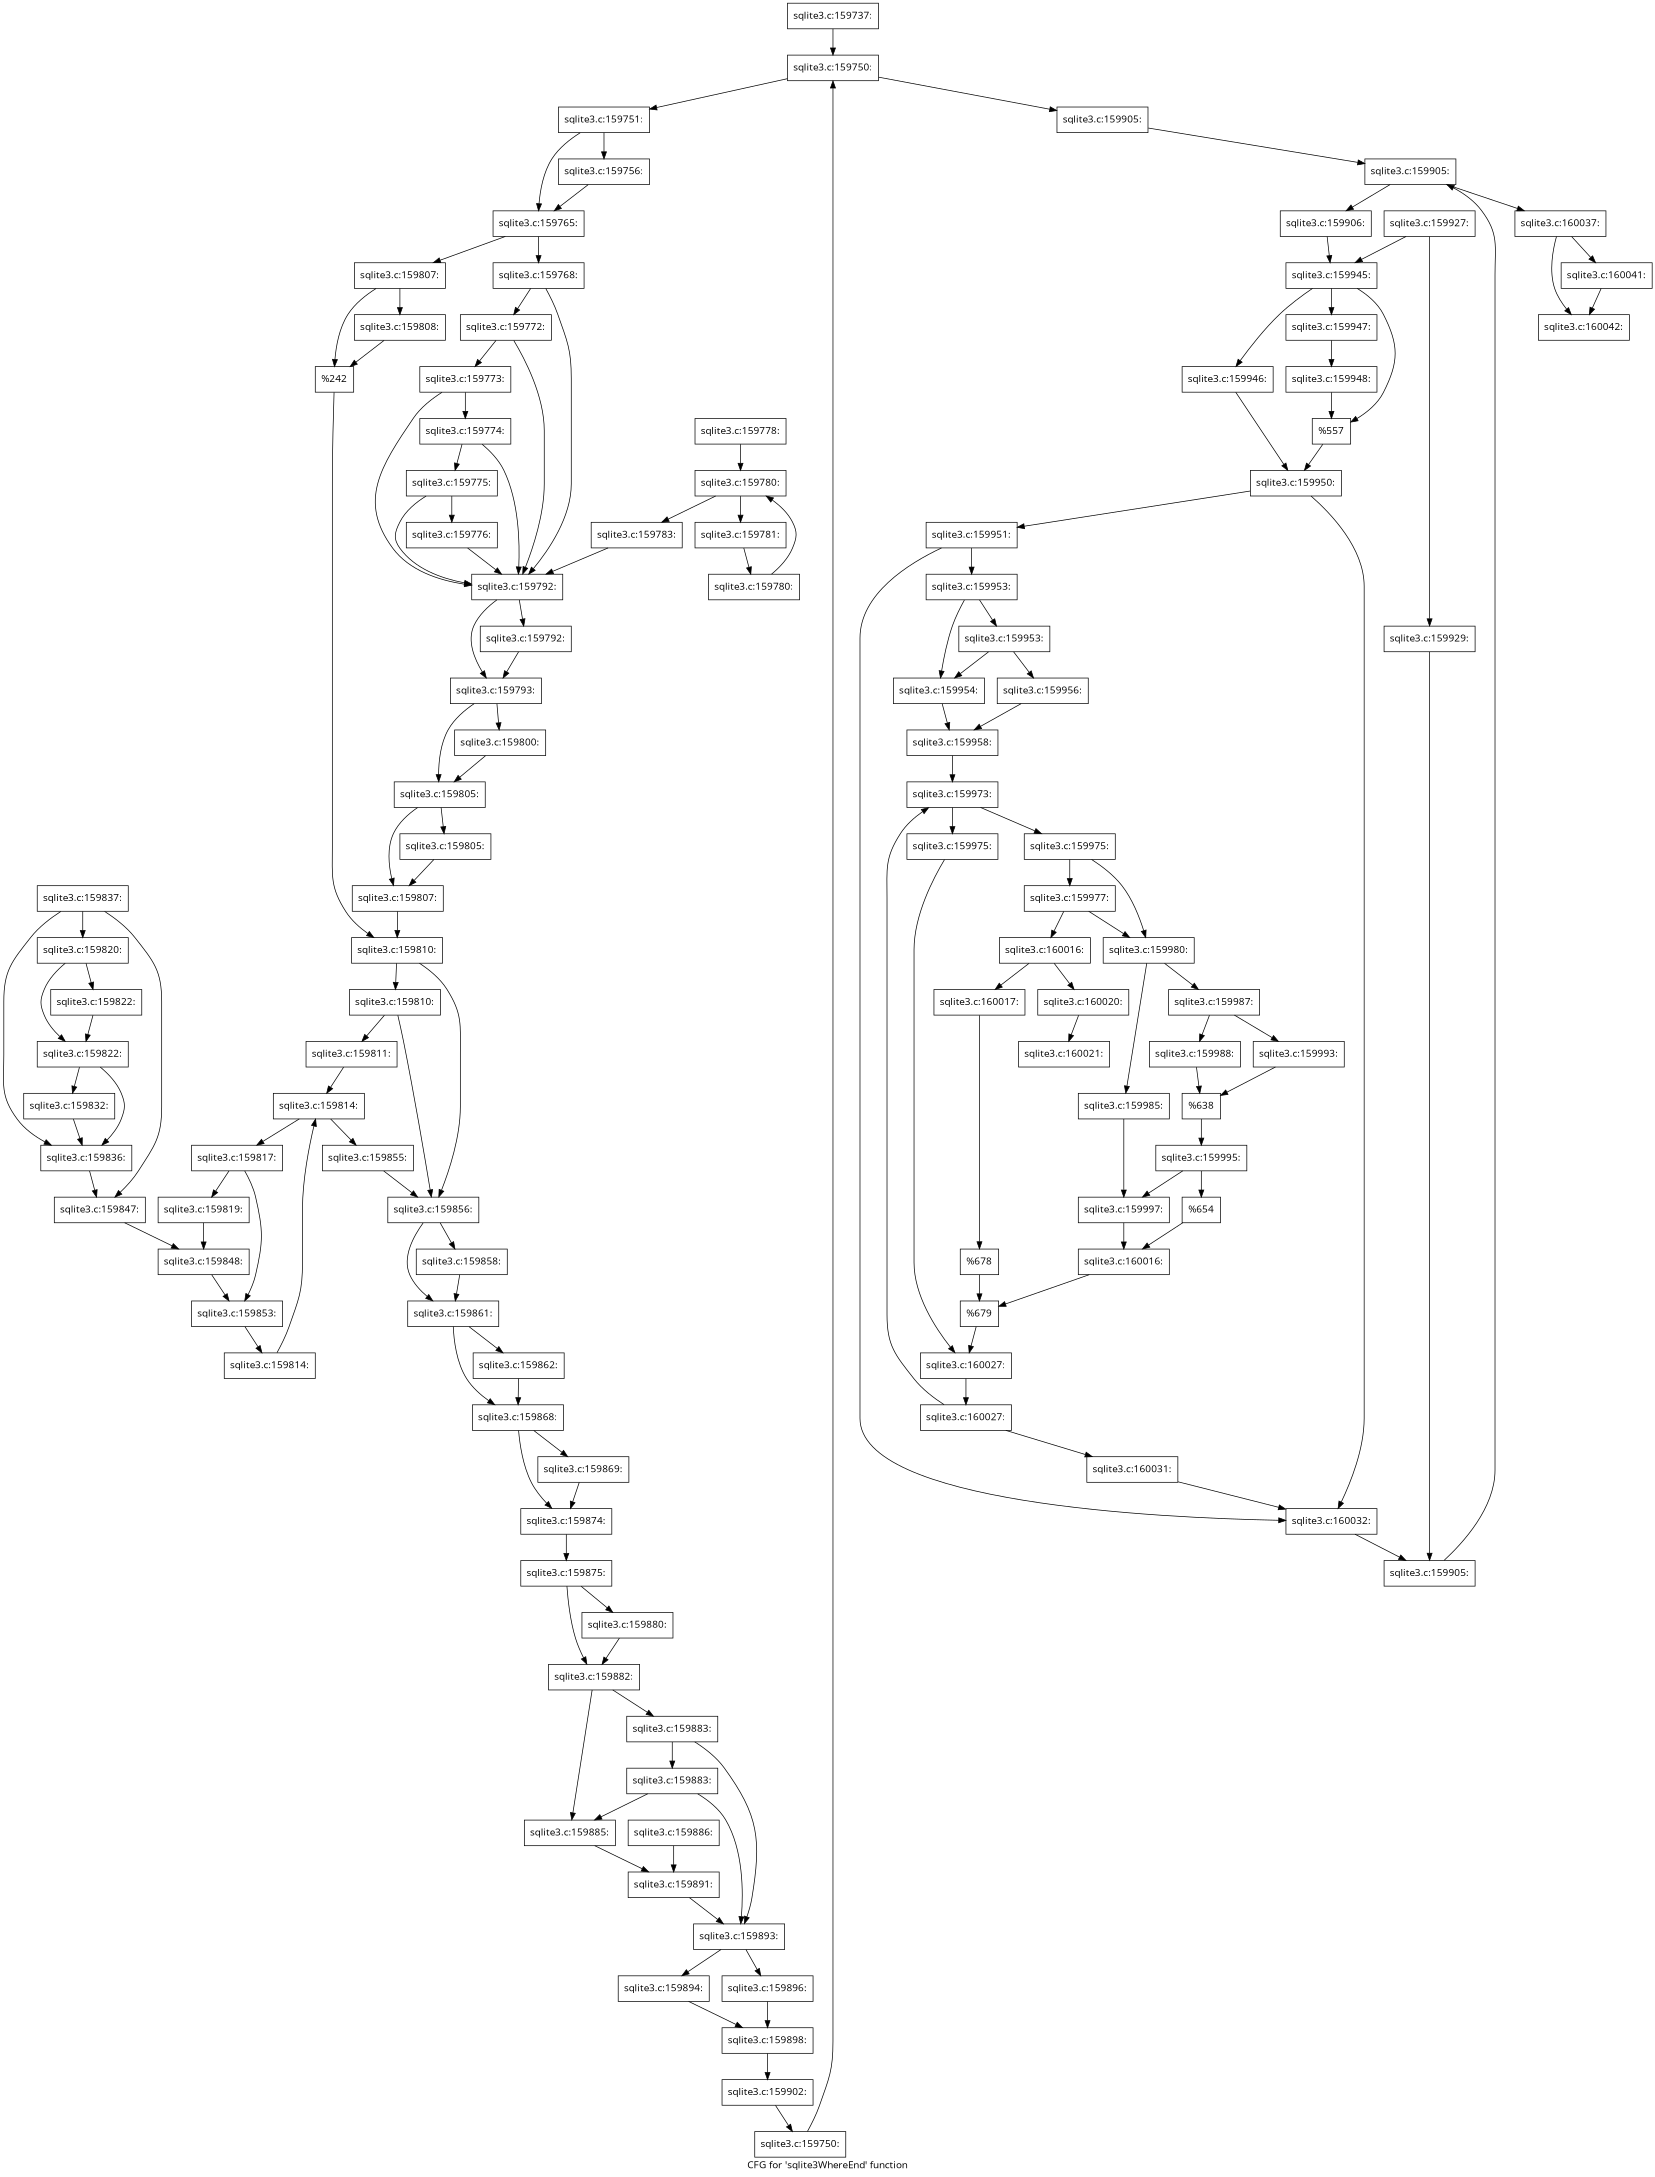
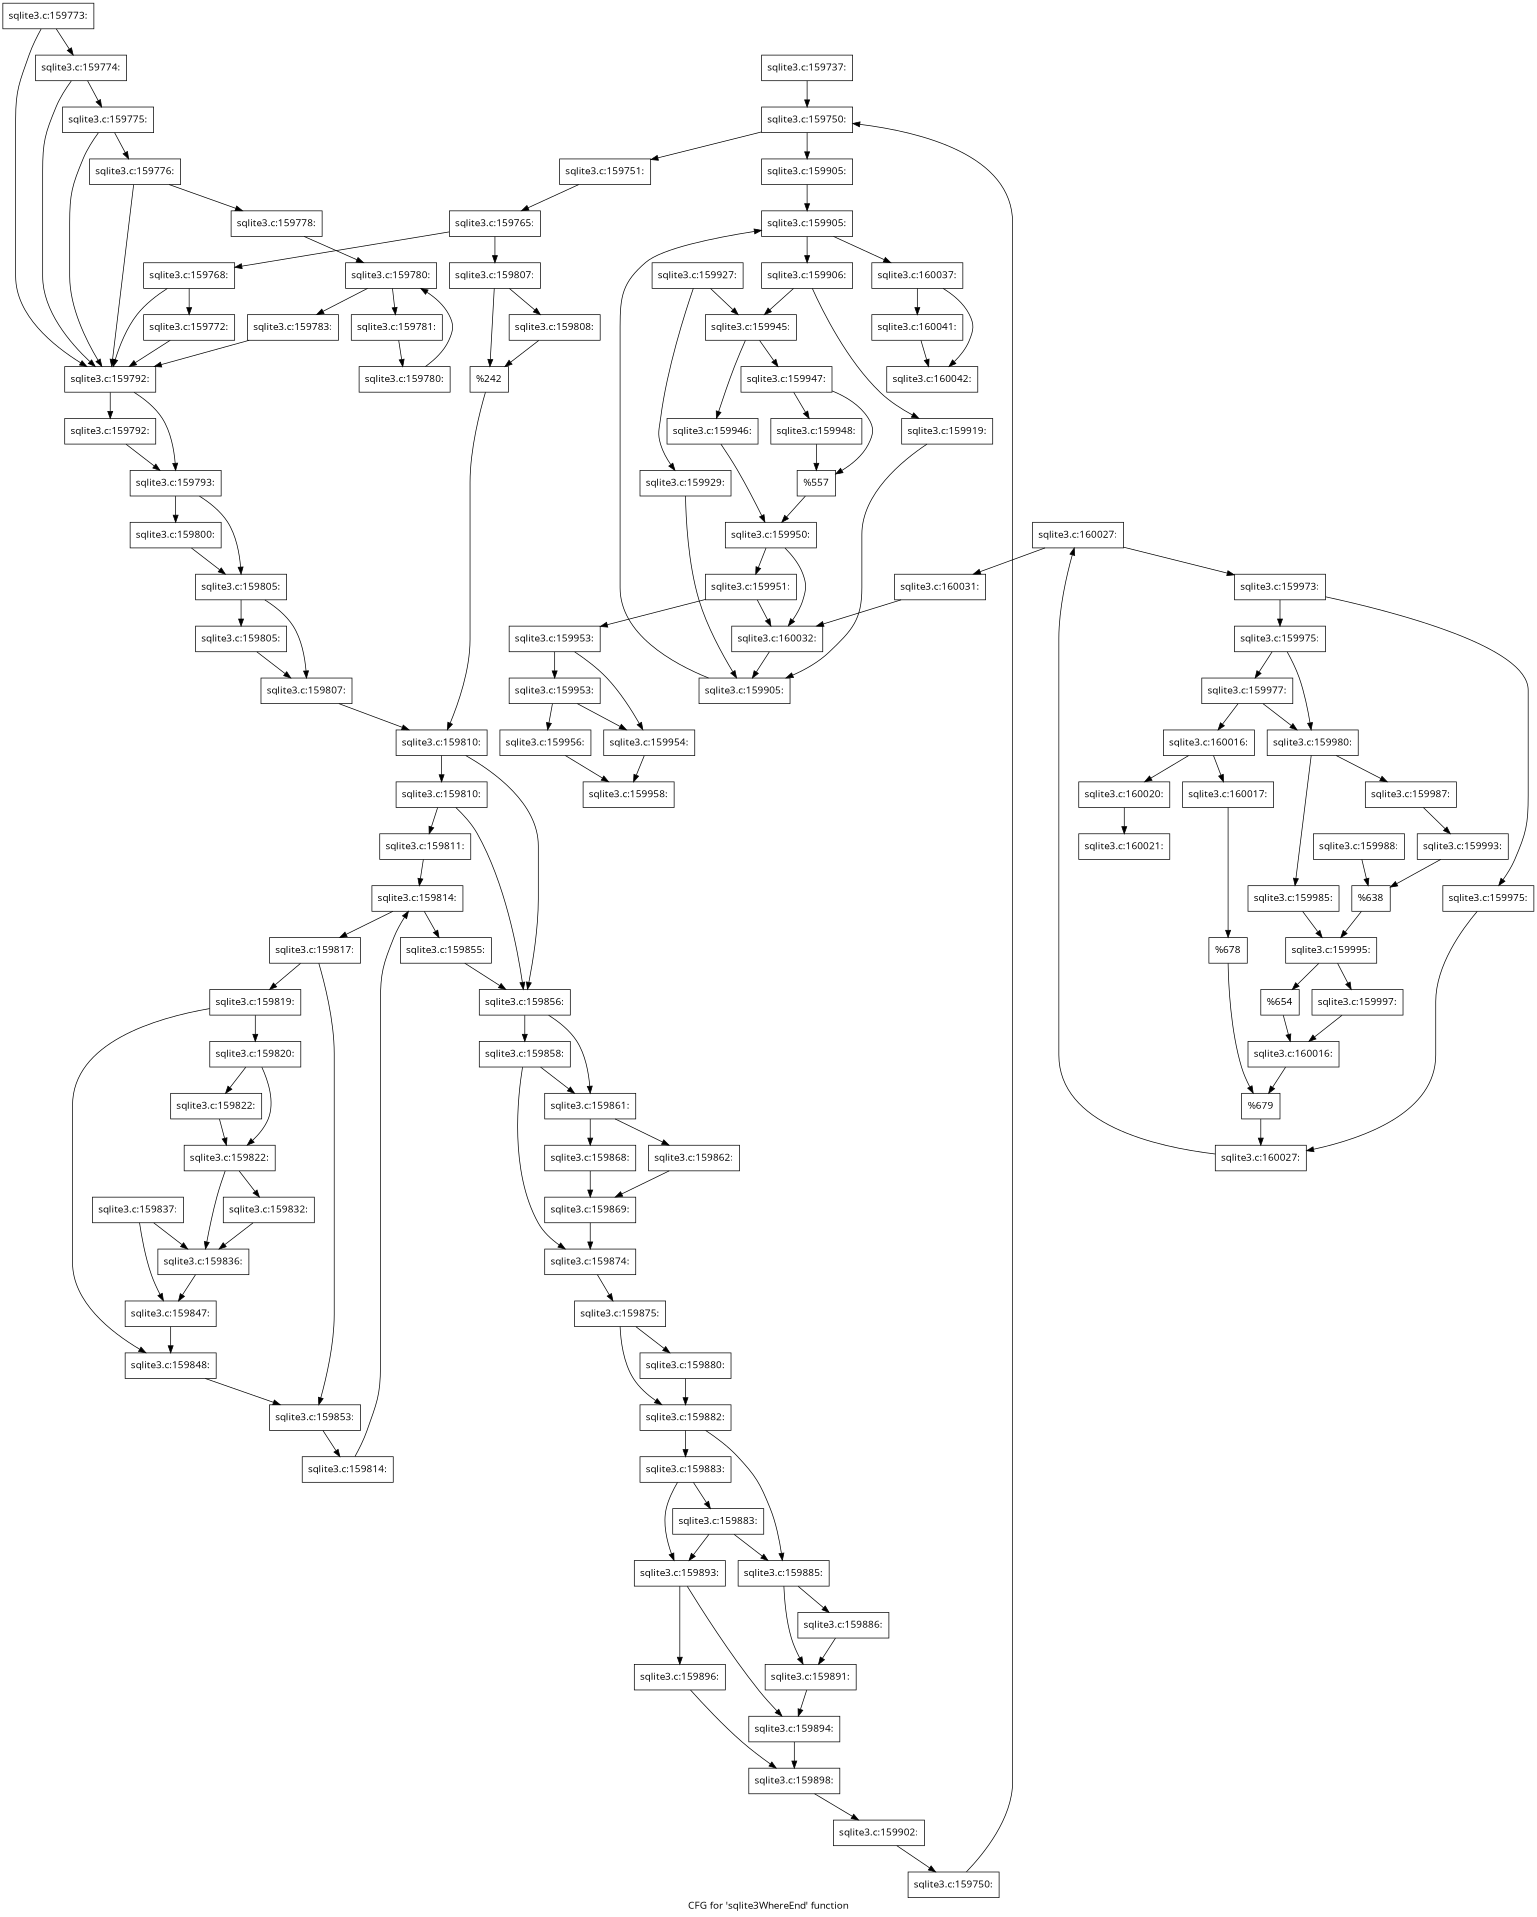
node "sqlite3.c:159756:": removed
edge "sqlite3.c:159776:" -> "sqlite3.c:159778:": added
edge "sqlite3.c:159772:" -> "sqlite3.c:159773:": removed
edge "sqlite3.c:159945:" -> "%557": now "sqlite3.c:159947:" -> "%557"
node "sqlite3.c:159919:": added
edge "sqlite3.c:159958:" -> "sqlite3.c:159973:": removed
edge "sqlite3.c:159837:" -> "sqlite3.c:159820:": now "sqlite3.c:159819:" -> "sqlite3.c:159820:"
edge "sqlite3.c:159987:" -> "sqlite3.c:159988:": removed
edge "sqlite3.c:159985:" -> "sqlite3.c:159997:": now "sqlite3.c:159985:" -> "sqlite3.c:159995:"
edge "sqlite3.c:159862:" -> "sqlite3.c:159868:": now "sqlite3.c:159862:" -> "sqlite3.c:159869:"
edge "sqlite3.c:159868:" -> "sqlite3.c:159874:": now "sqlite3.c:159858:" -> "sqlite3.c:159874:"
edge "sqlite3.c:159885:" -> "sqlite3.c:159886:": added
edge "sqlite3.c:159891:" -> "sqlite3.c:159893:": now "sqlite3.c:159891:" -> "sqlite3.c:159894:"
